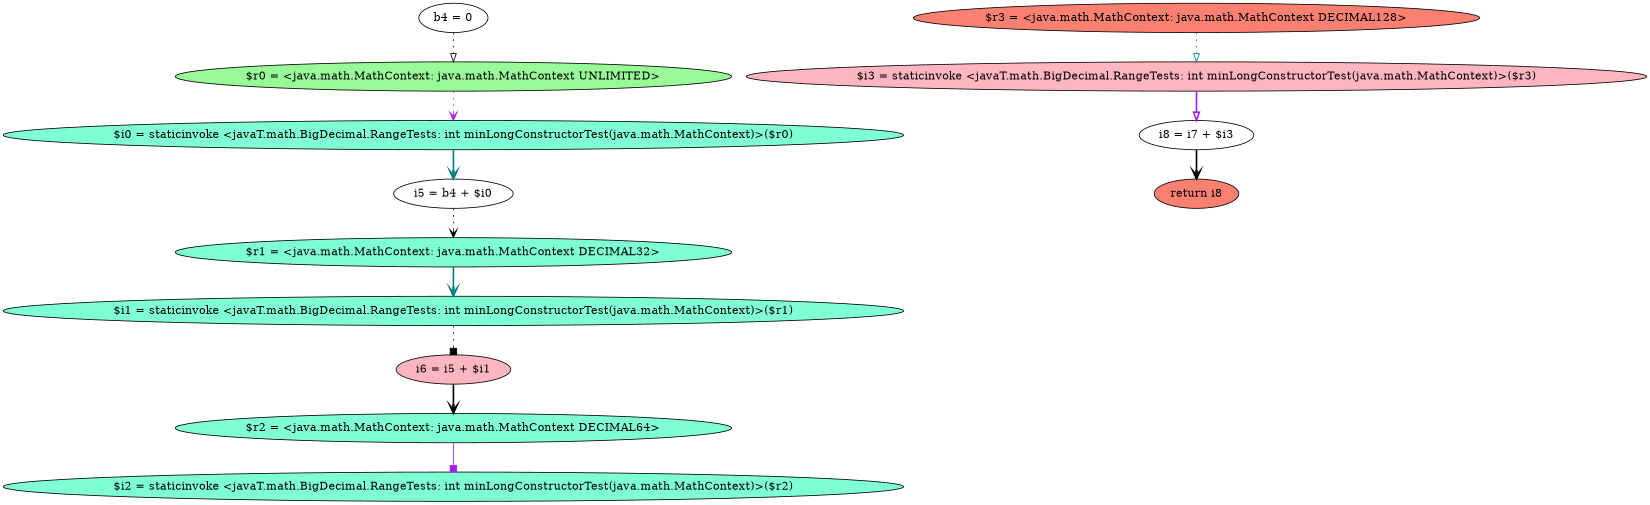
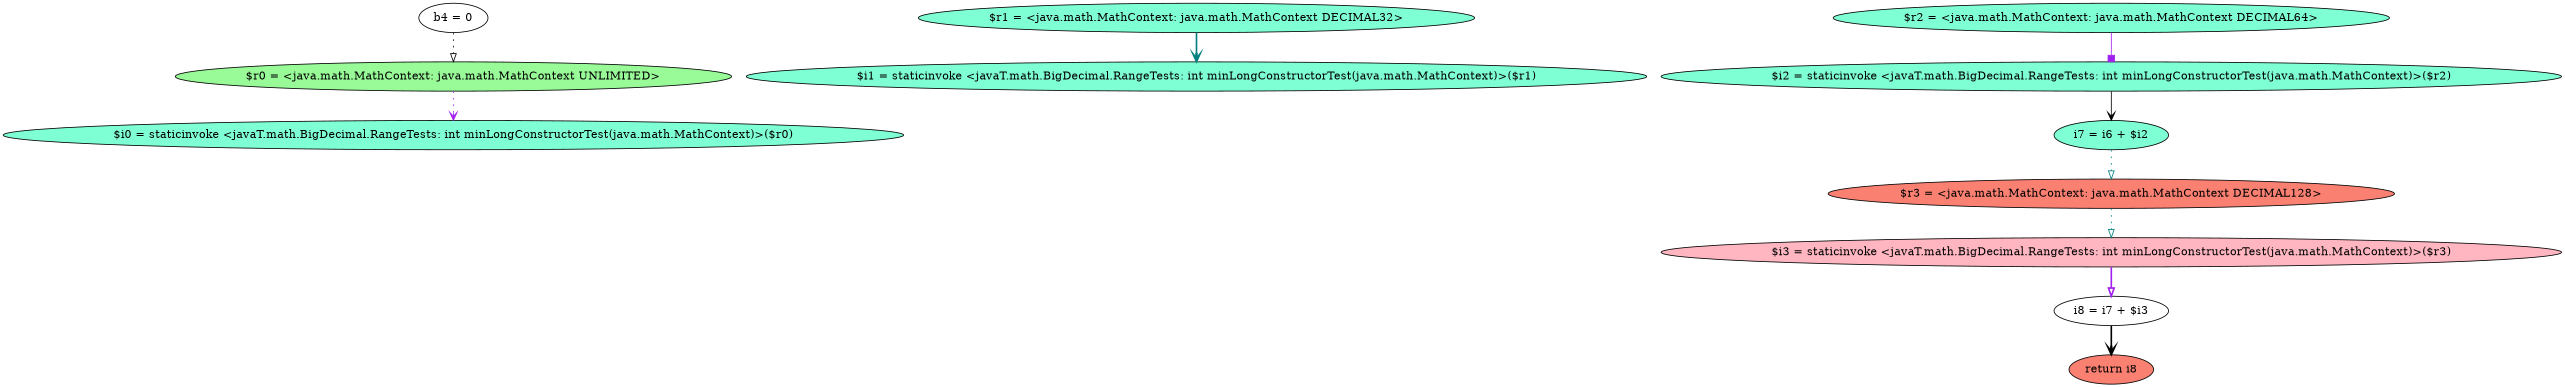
node "i7 = i6 + $i2": added
node "i5 = b4 + $i0": removed
node "i6 = i5 + $i1": removed
